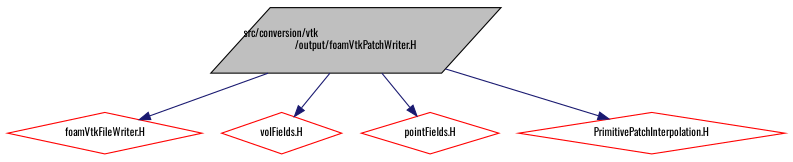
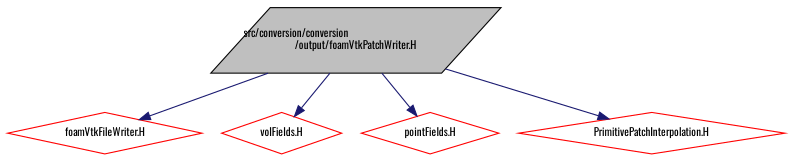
node "src/conversion/vtk /output/foamVtkPatchWriter.H": label "src/conversion/vtk /output/foamVtkPatchWriter.H" -> "src/conversion/conversion /output/foamVtkPatchWriter.H"
